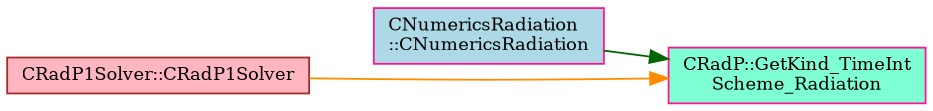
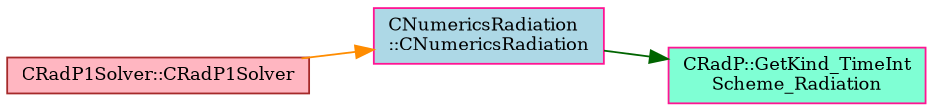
edge "CRadP1Solver::CRadP1Solver" -> "CRadP::GetKind_TimeInt Scheme_Radiation": now "CRadP1Solver::CRadP1Solver" -> "CNumericsRadiation ::CNumericsRadiation"
